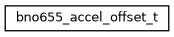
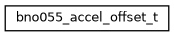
node "bno655_accel_offset_t": label "bno655_accel_offset_t" -> "bno055_accel_offset_t"
